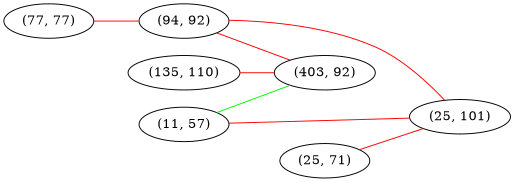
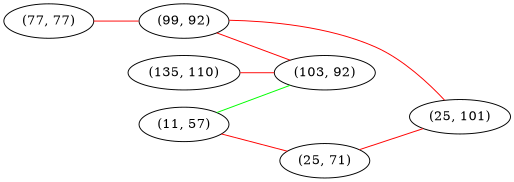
node "(94, 92)": label "(94, 92)" -> "(99, 92)"
node "(403, 92)": label "(403, 92)" -> "(103, 92)"
edge "(25, 101)" -- "(11, 57)": now "(25, 71)" -- "(11, 57)"
